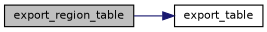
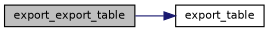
node "export_region_table": label "export_region_table" -> "export_export_table"
